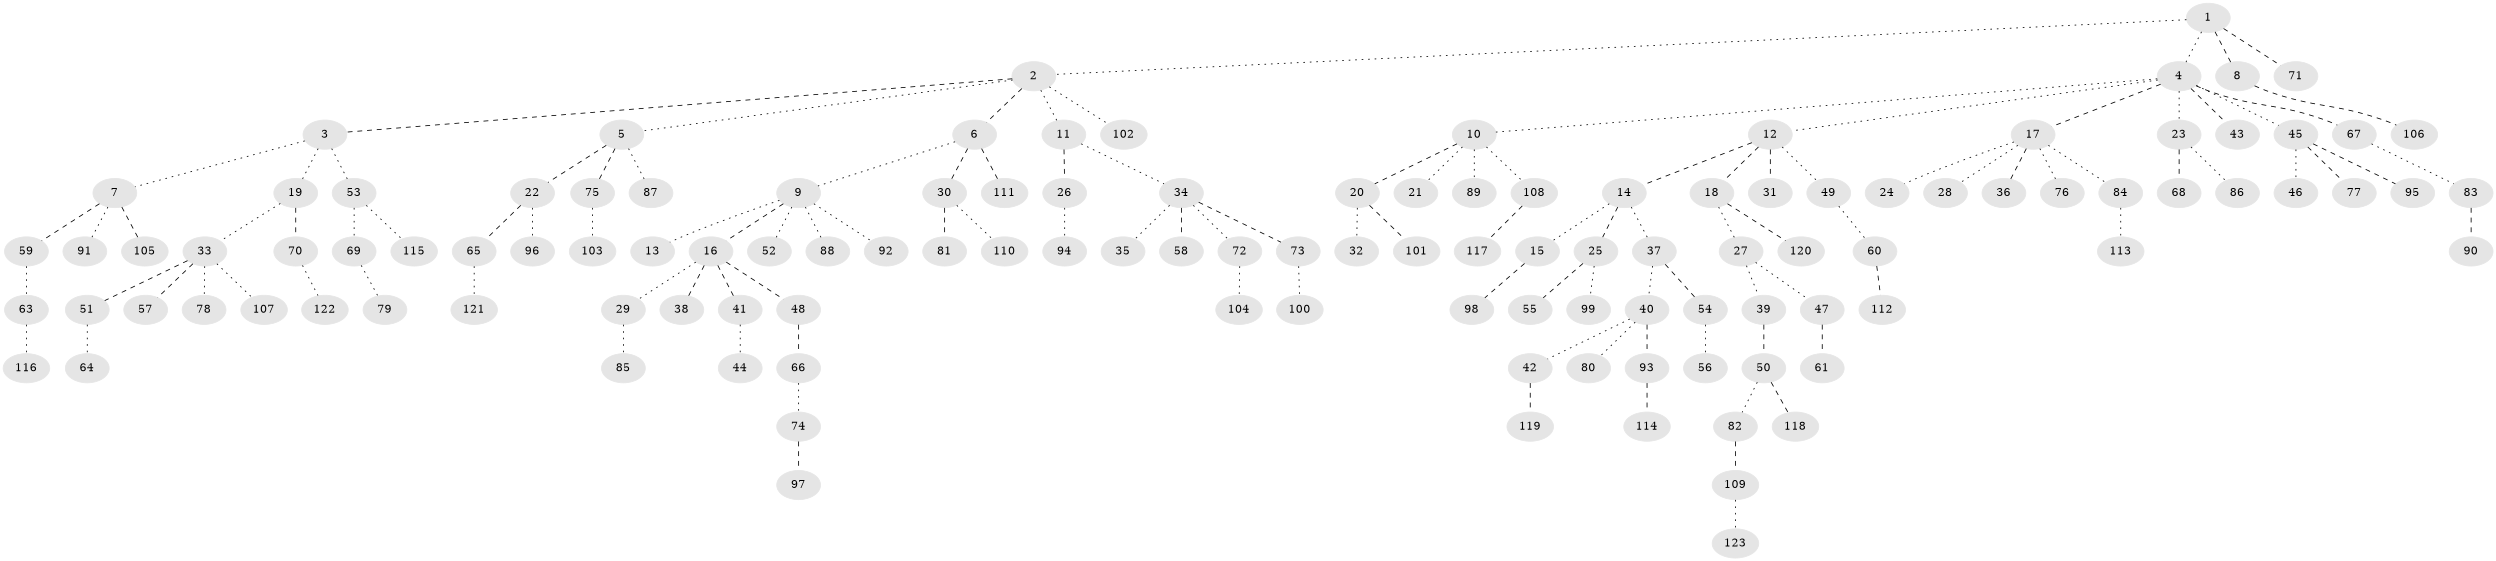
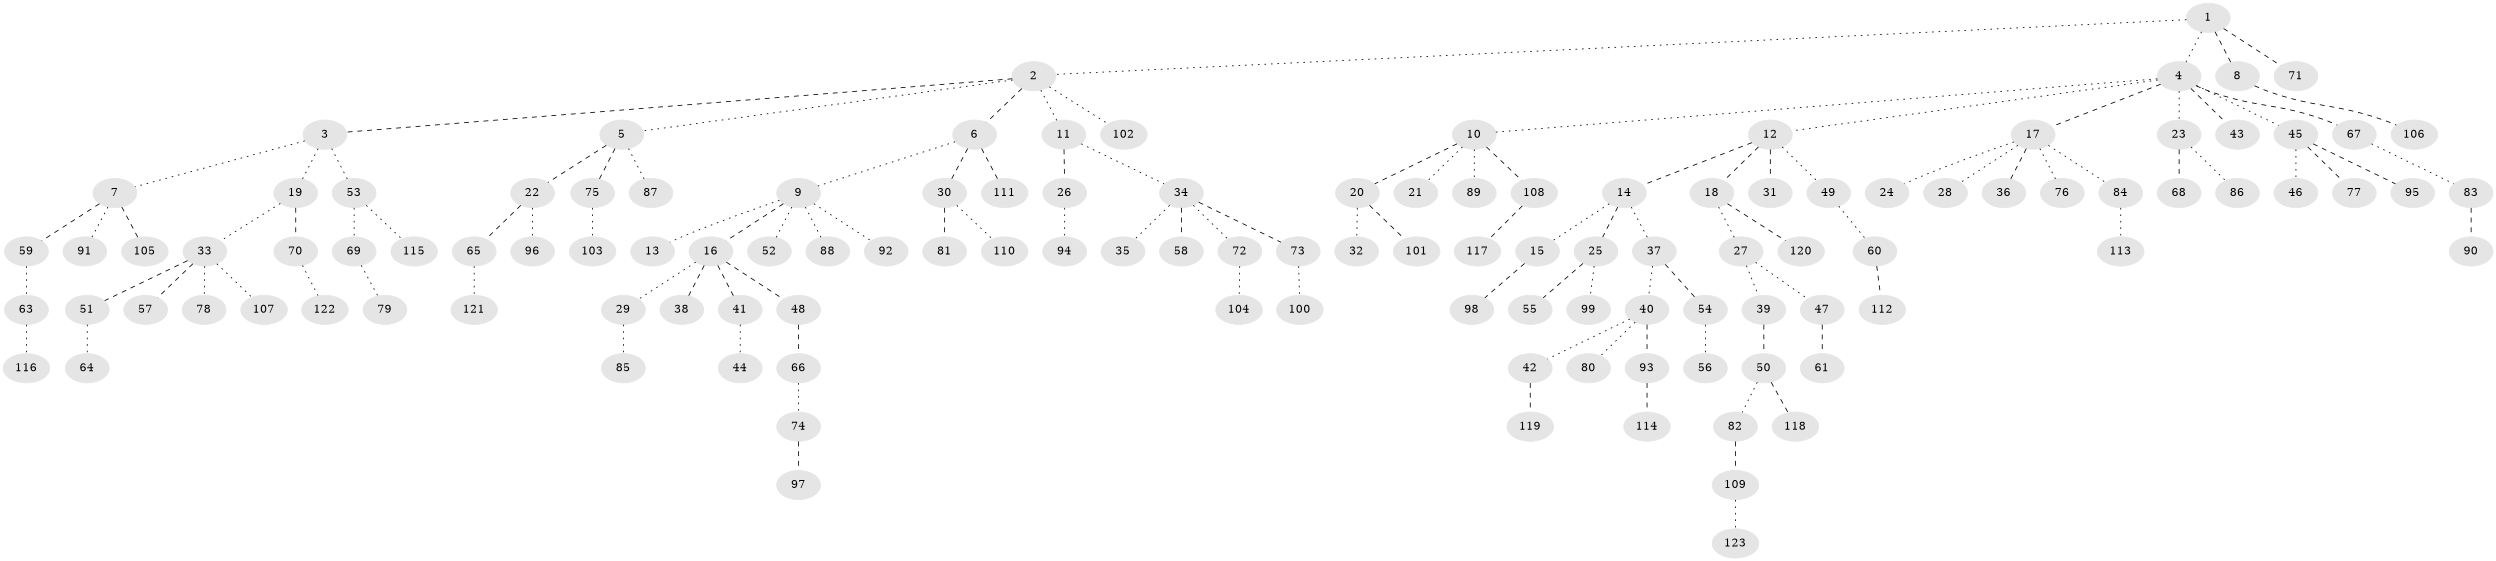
edge "10" -- "108": style dotted -> dashed
